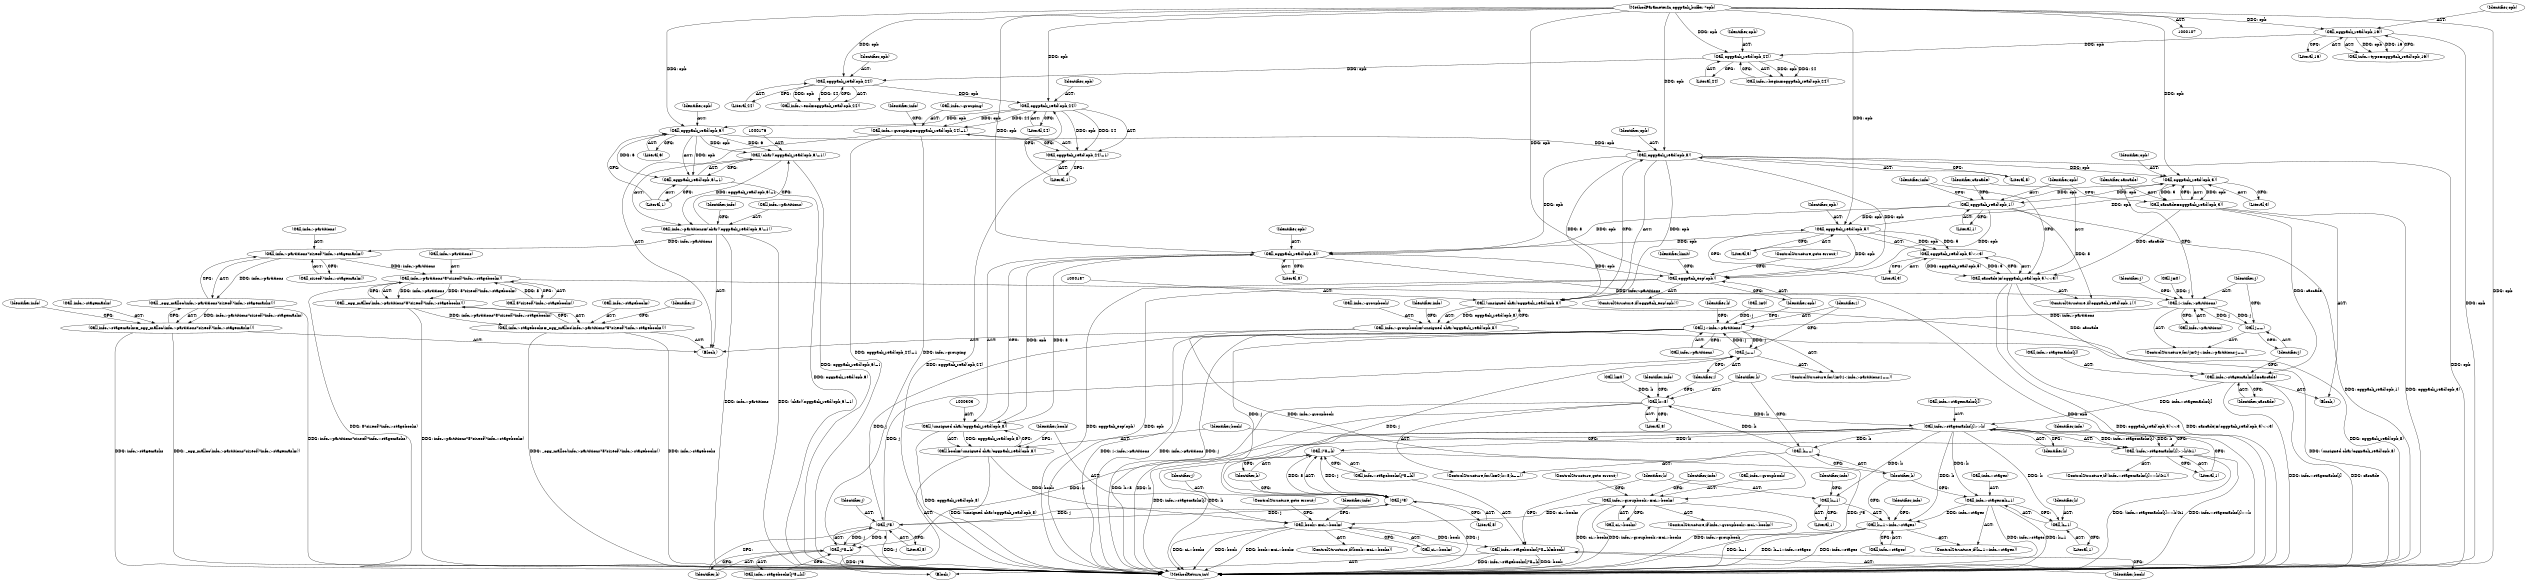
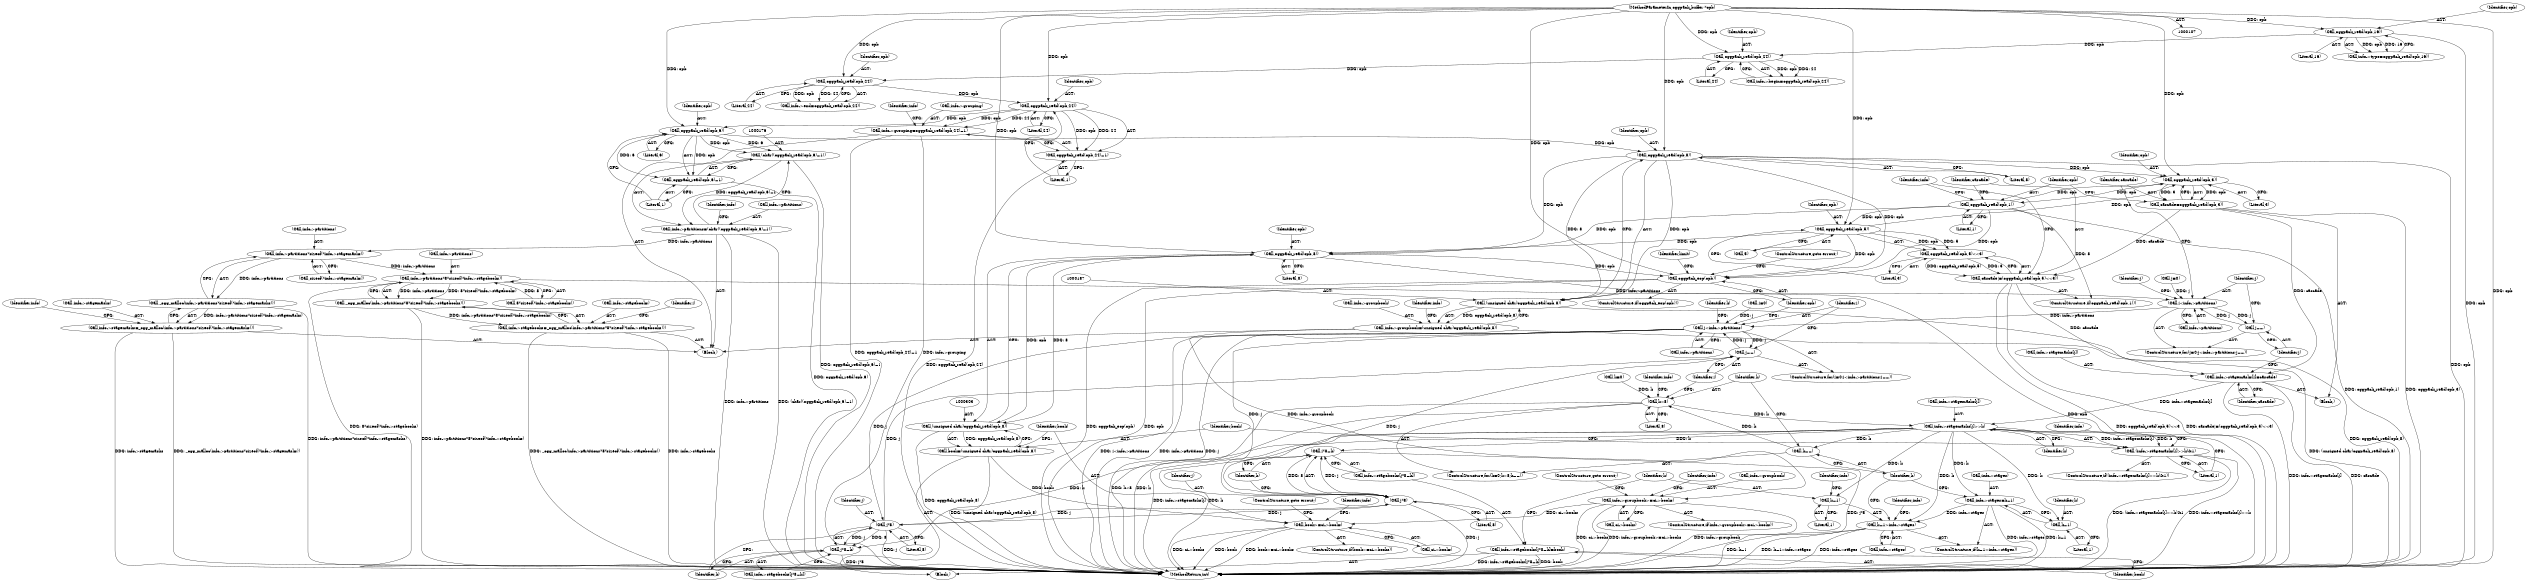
edge "(Call,oggpack_read(opb,16))" -> "(Literal,16)": removed, label "CFG:"
node "(Literal,5)": label "(Literal,5)" -> "(Call,5)"
edge "(Call,book>=ci->books)" -> "(Call,info->stagebooks[j*8+k]=book)": removed, label "DDG: book"
